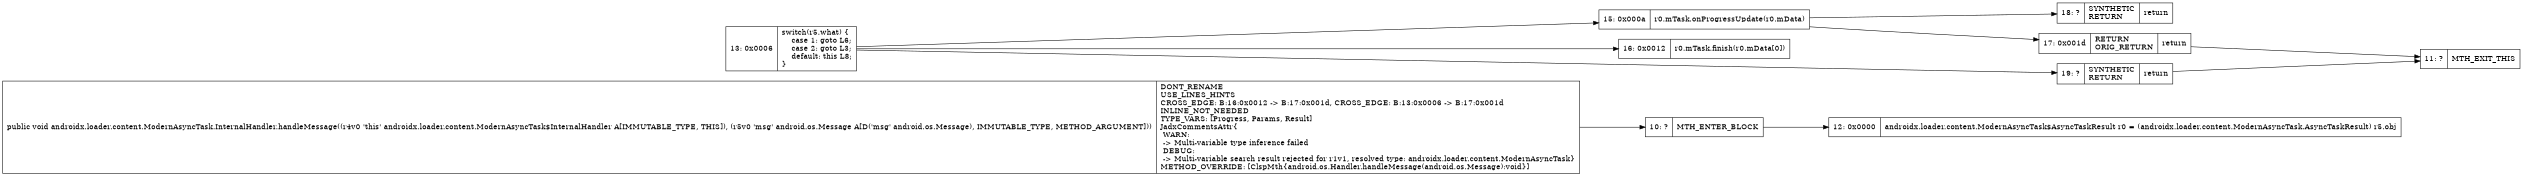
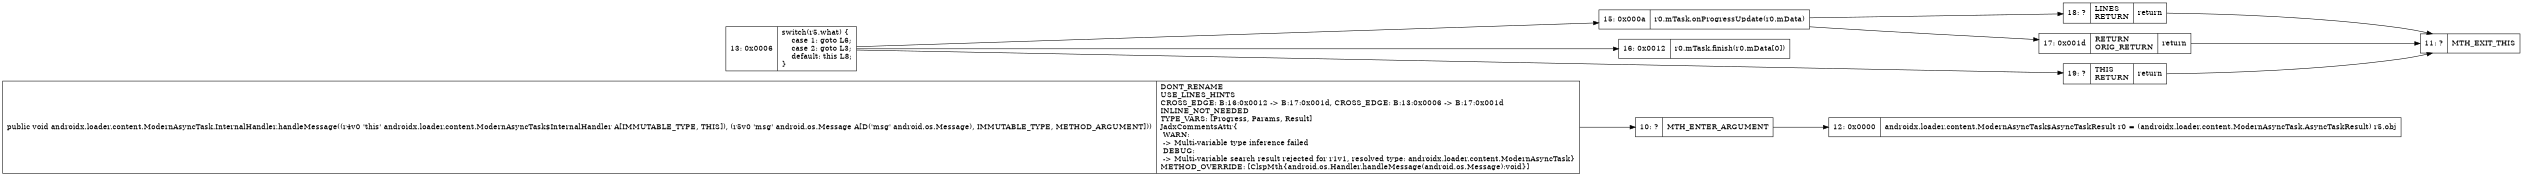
node "18: ?": text "SYNTHETIC" -> "LINES"
edge "18: ?" -> "11: ?": added
node "19: ?": text "SYNTHETIC" -> "THIS"
node "10: ?": text "MTH_ENTER_BLOCK" -> "MTH_ENTER_ARGUMENT"
